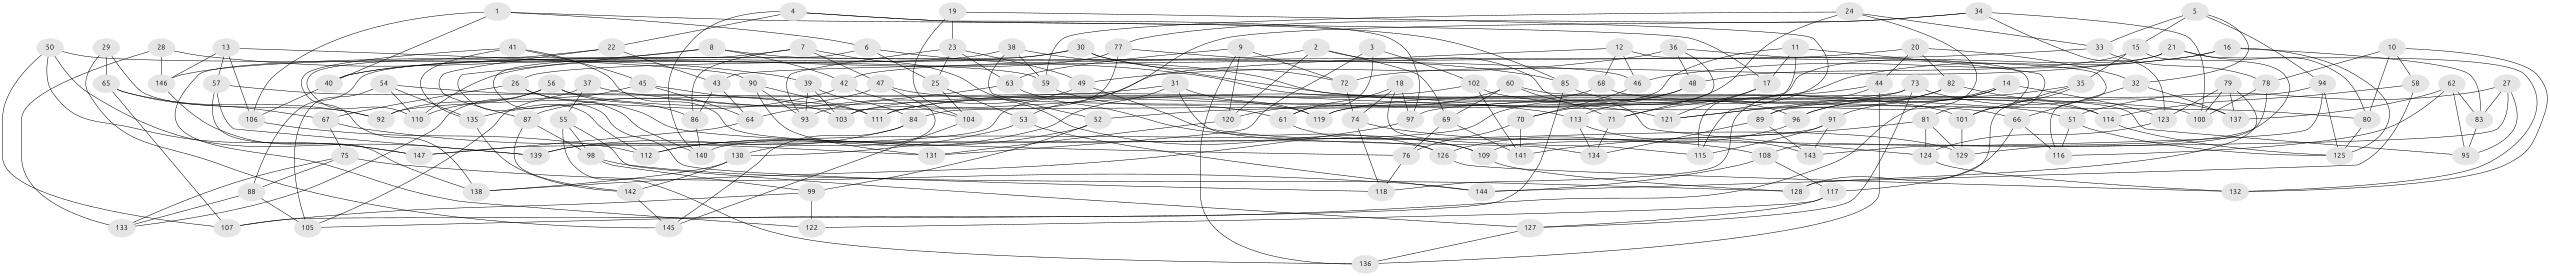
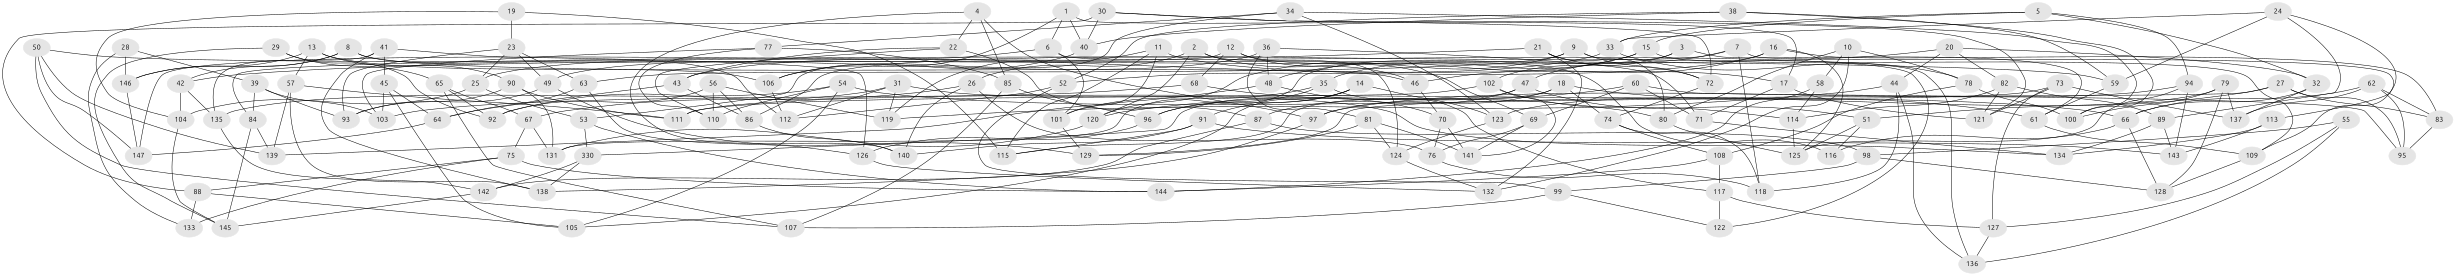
node "37": removed
edge "62" -- "116": now "62" -- "66"
node "130": label "130" -> "330"
